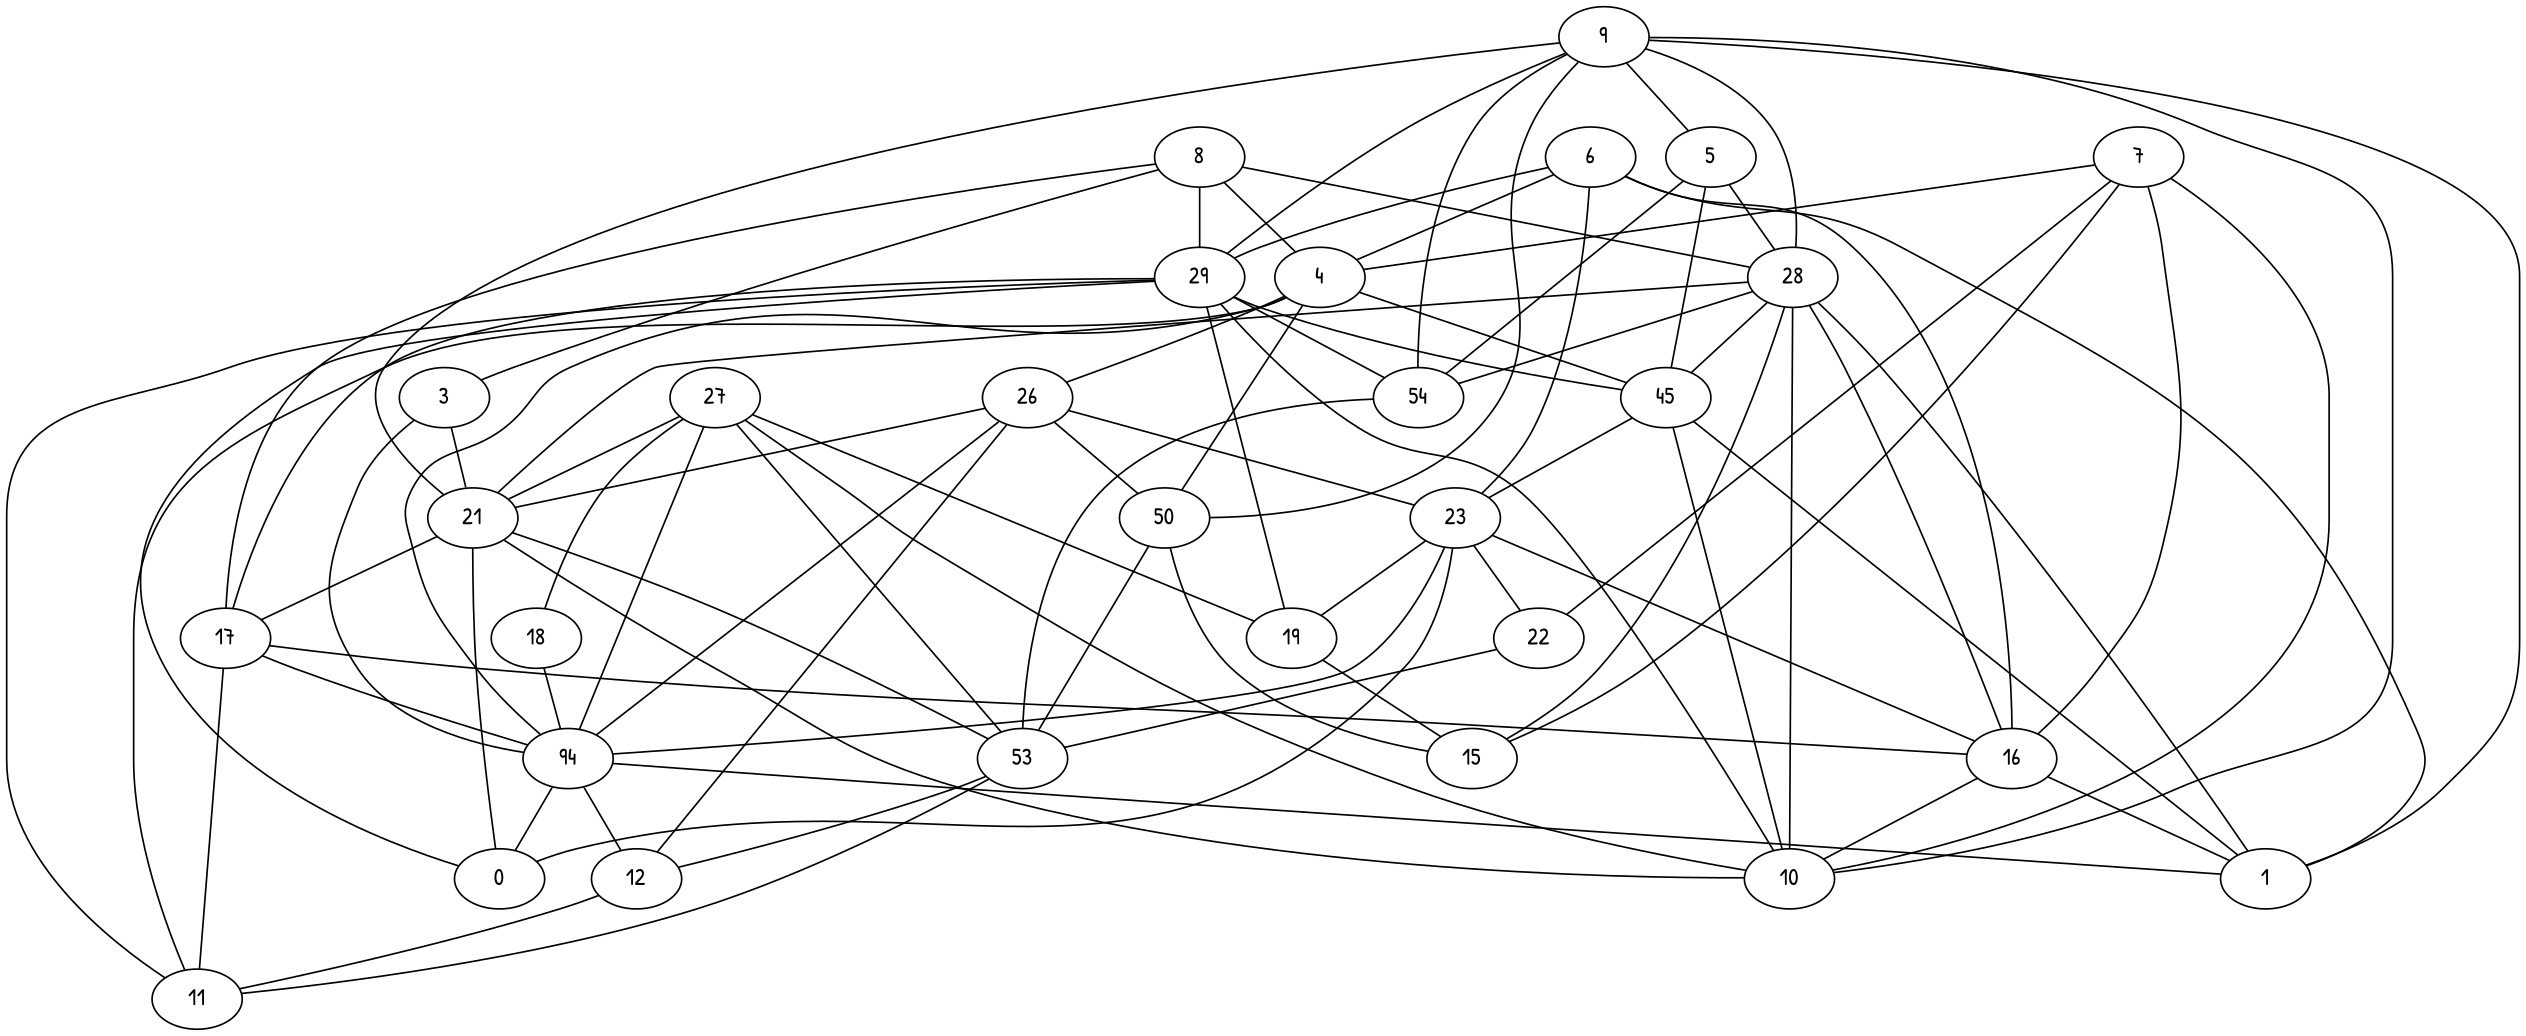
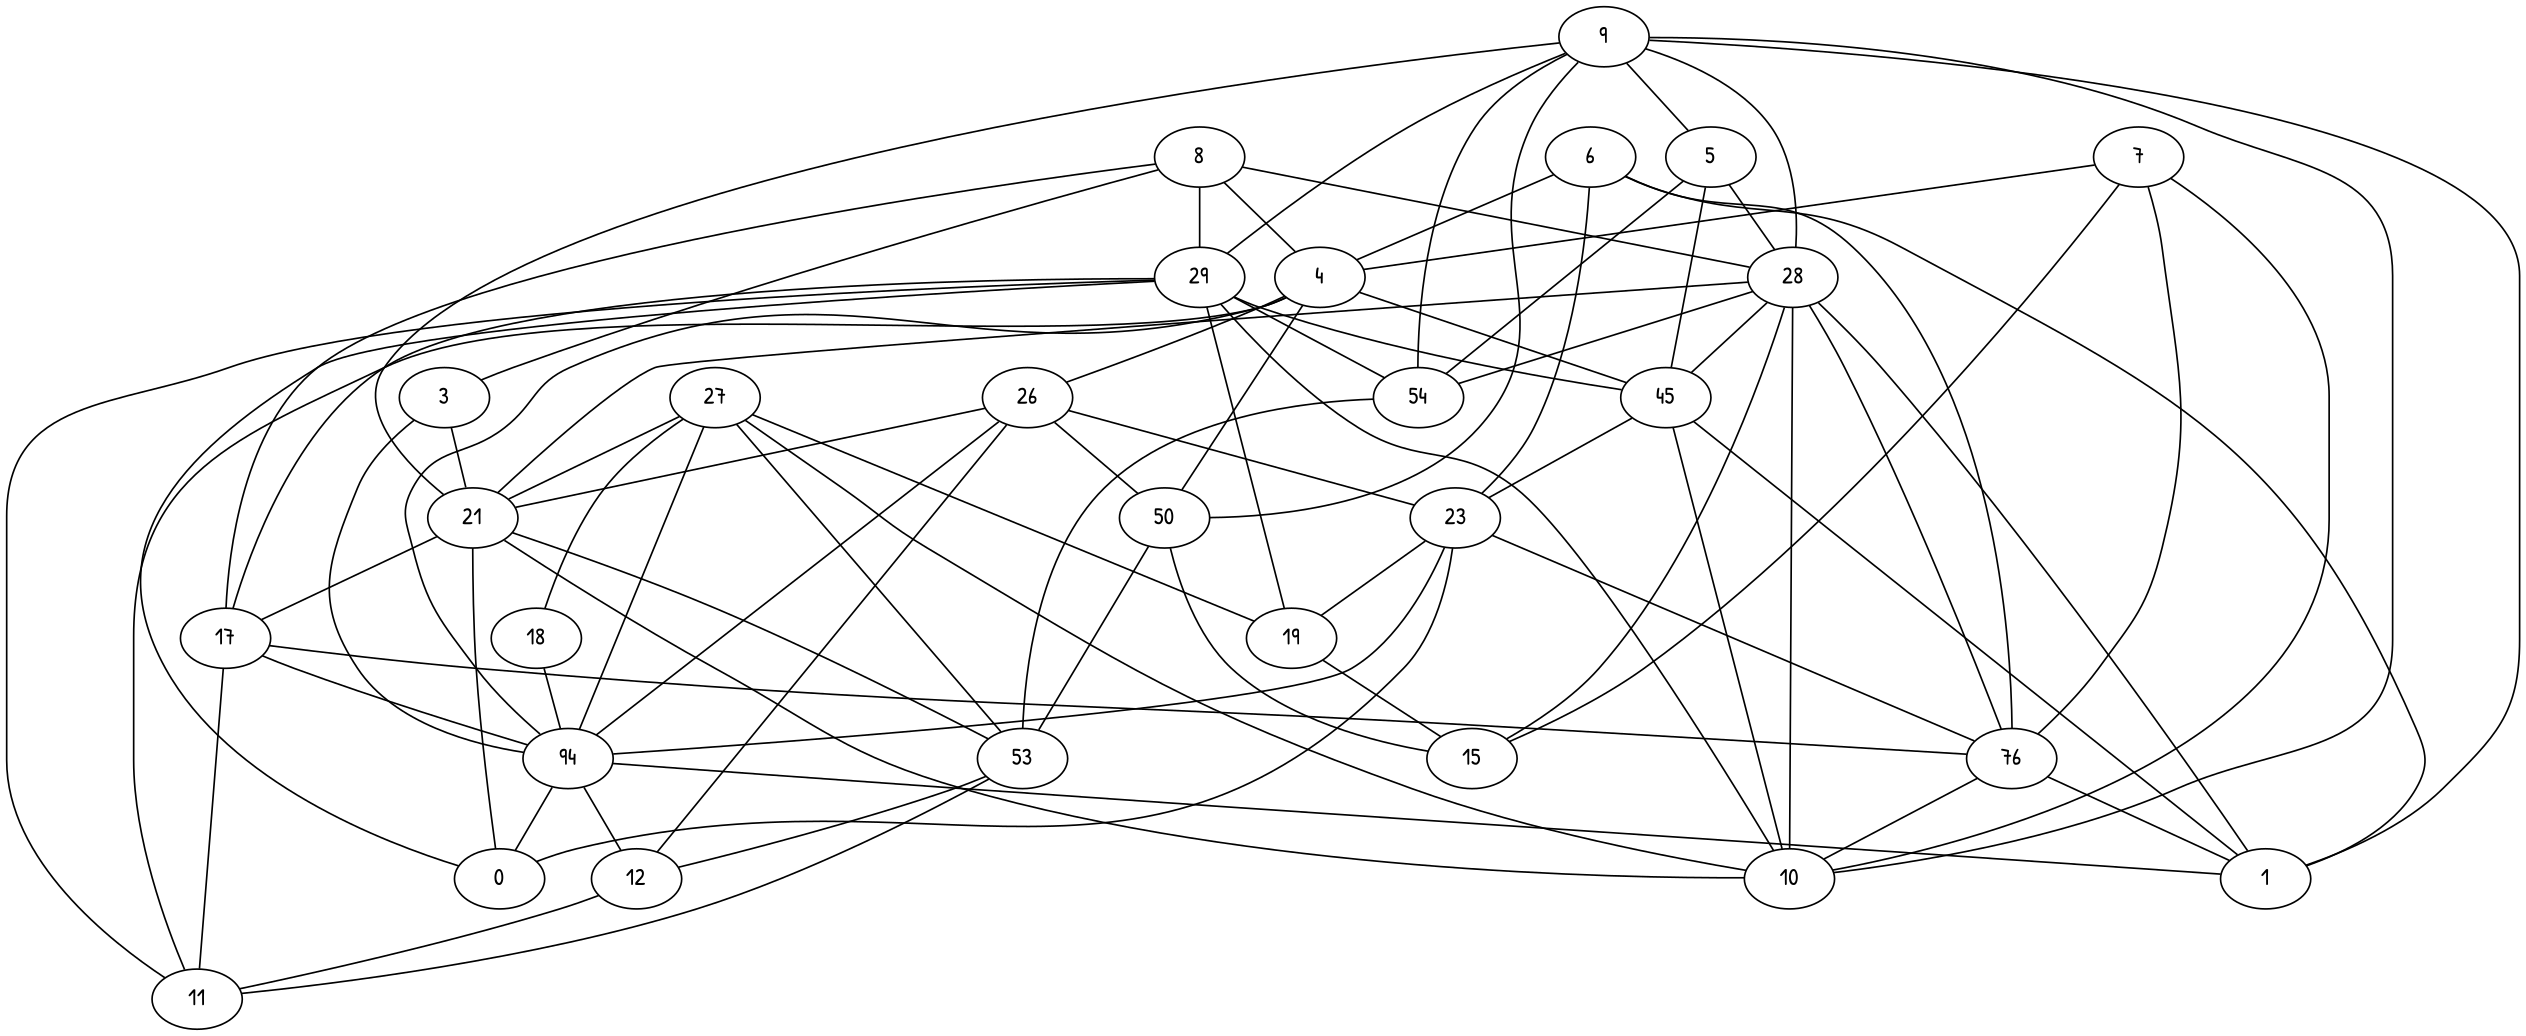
edge "6" -- "29": removed
node "22": removed
node "16": label "16" -> "76"
